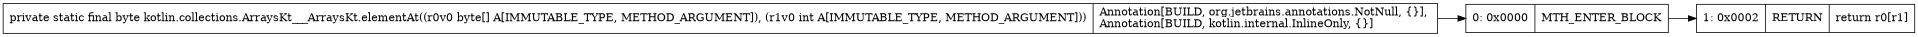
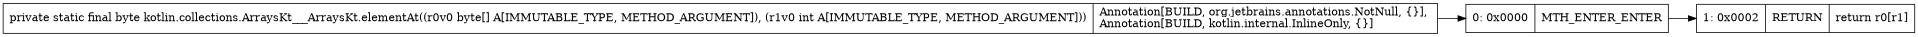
node "0: 0x0000": text "MTH_ENTER_BLOCK" -> "MTH_ENTER_ENTER"
